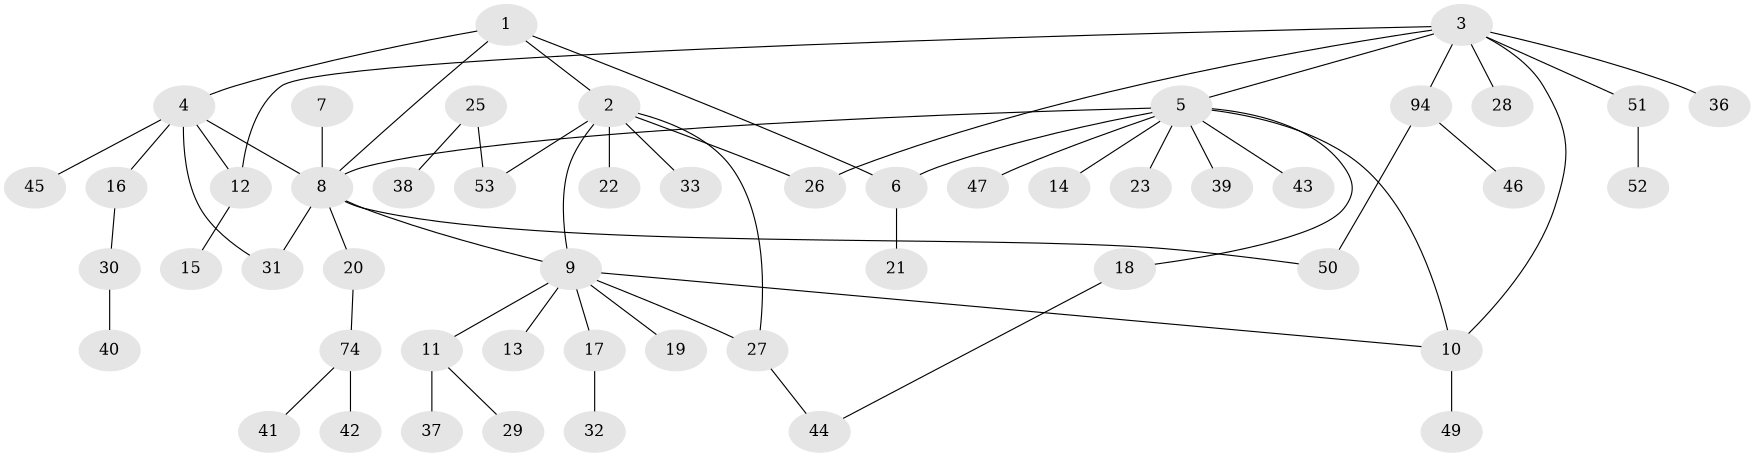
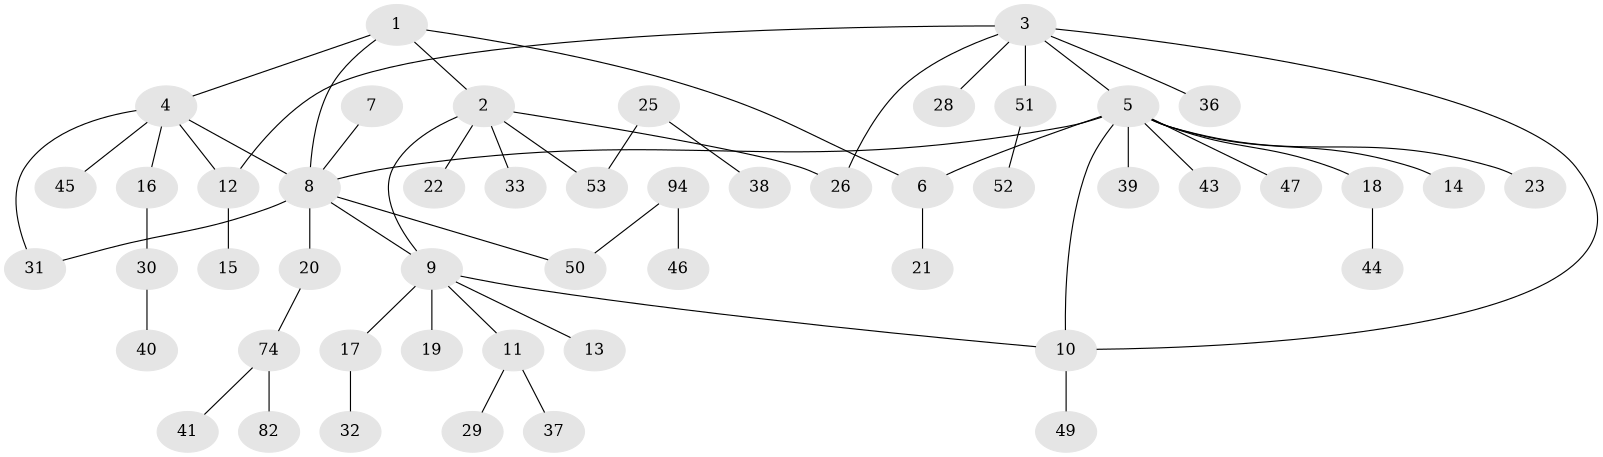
edge "3" -- "94": removed
node "27": removed
node "42": label "42" -> "82"
